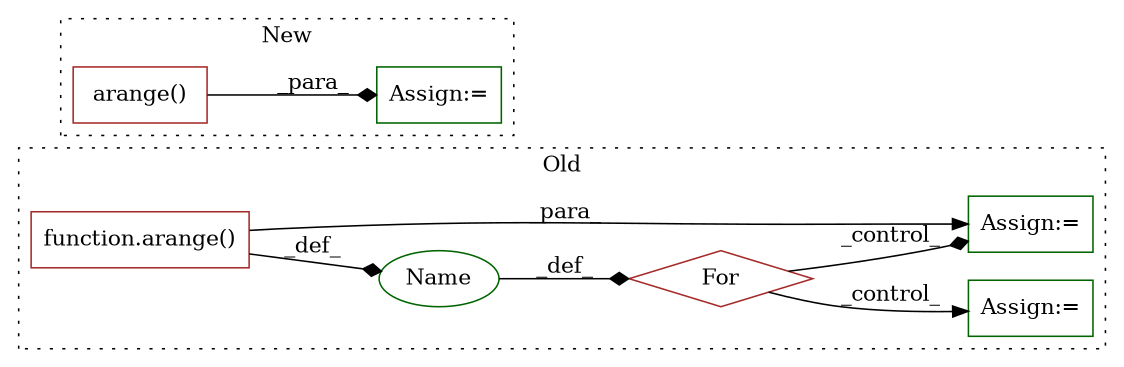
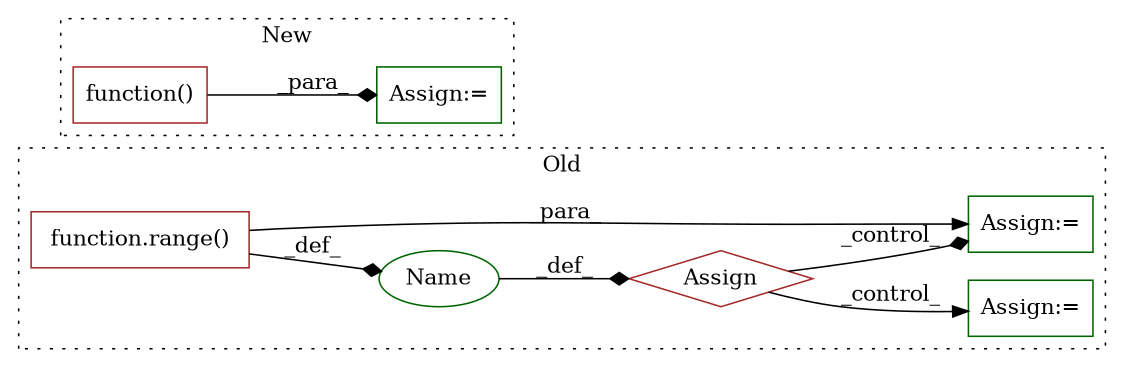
node "arange()": label "arange()" -> "function()"
node "function.arange()": label "function.arange()" -> "function.range()"
node "For": label "For" -> "Assign"
